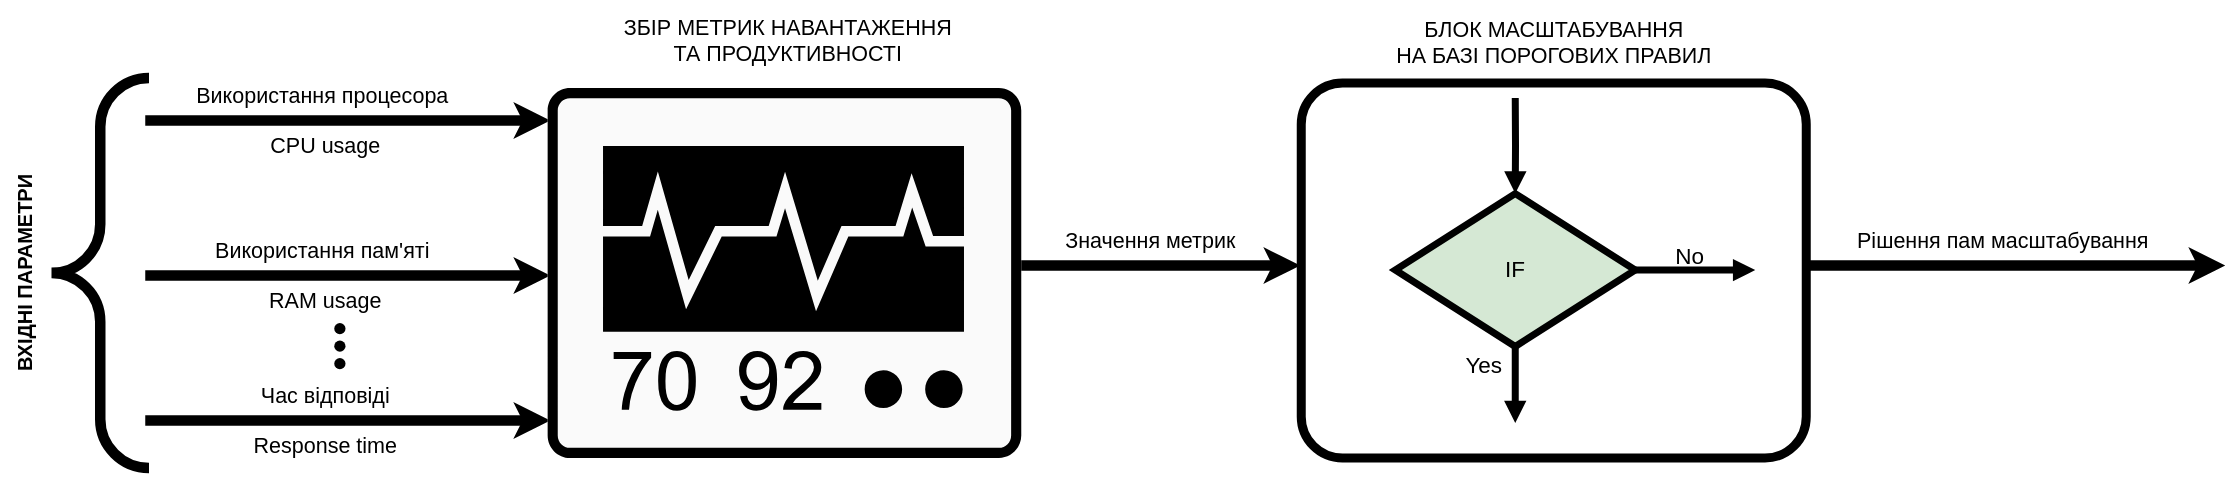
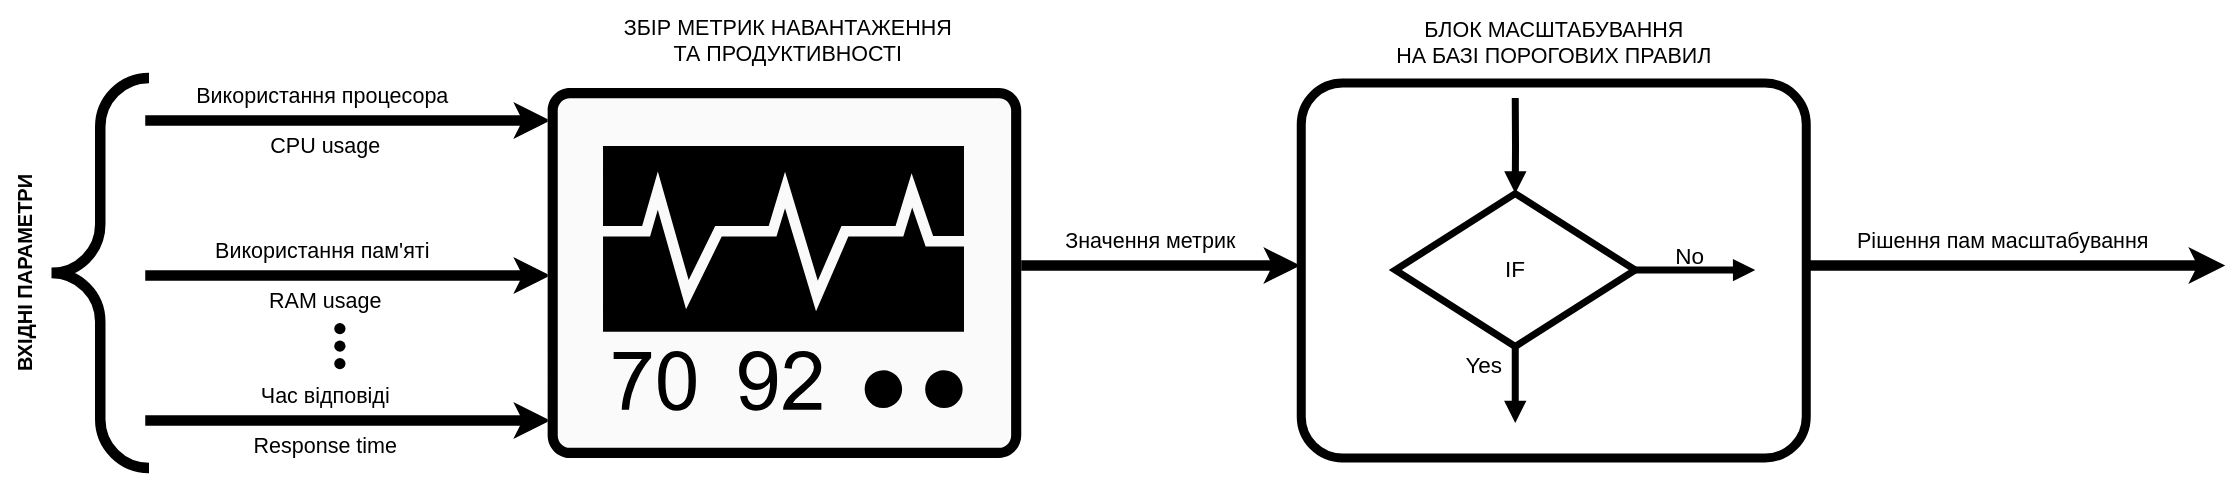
node "IF": fillcolor #d5e8d4 -> #ffffff
